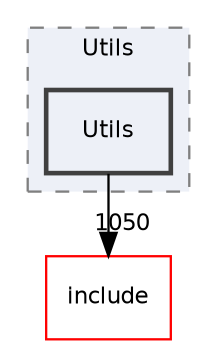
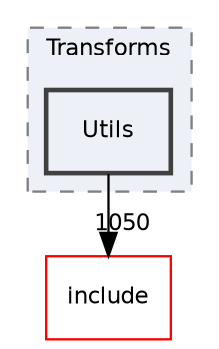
cluster "Utils": label "Utils" -> "Transforms"
